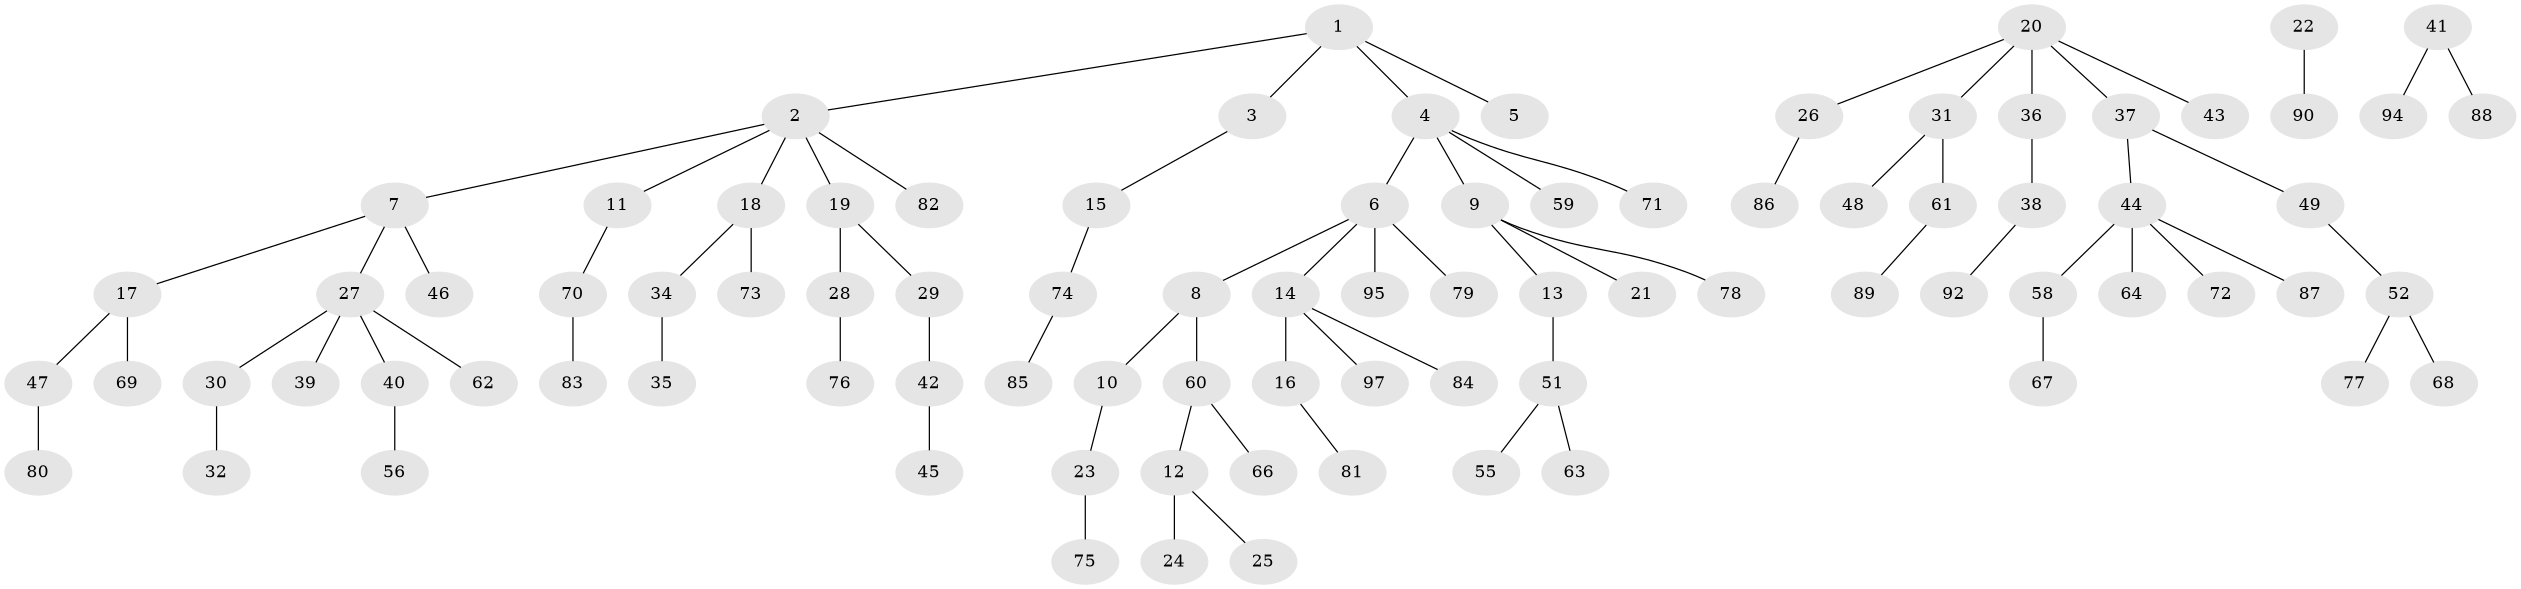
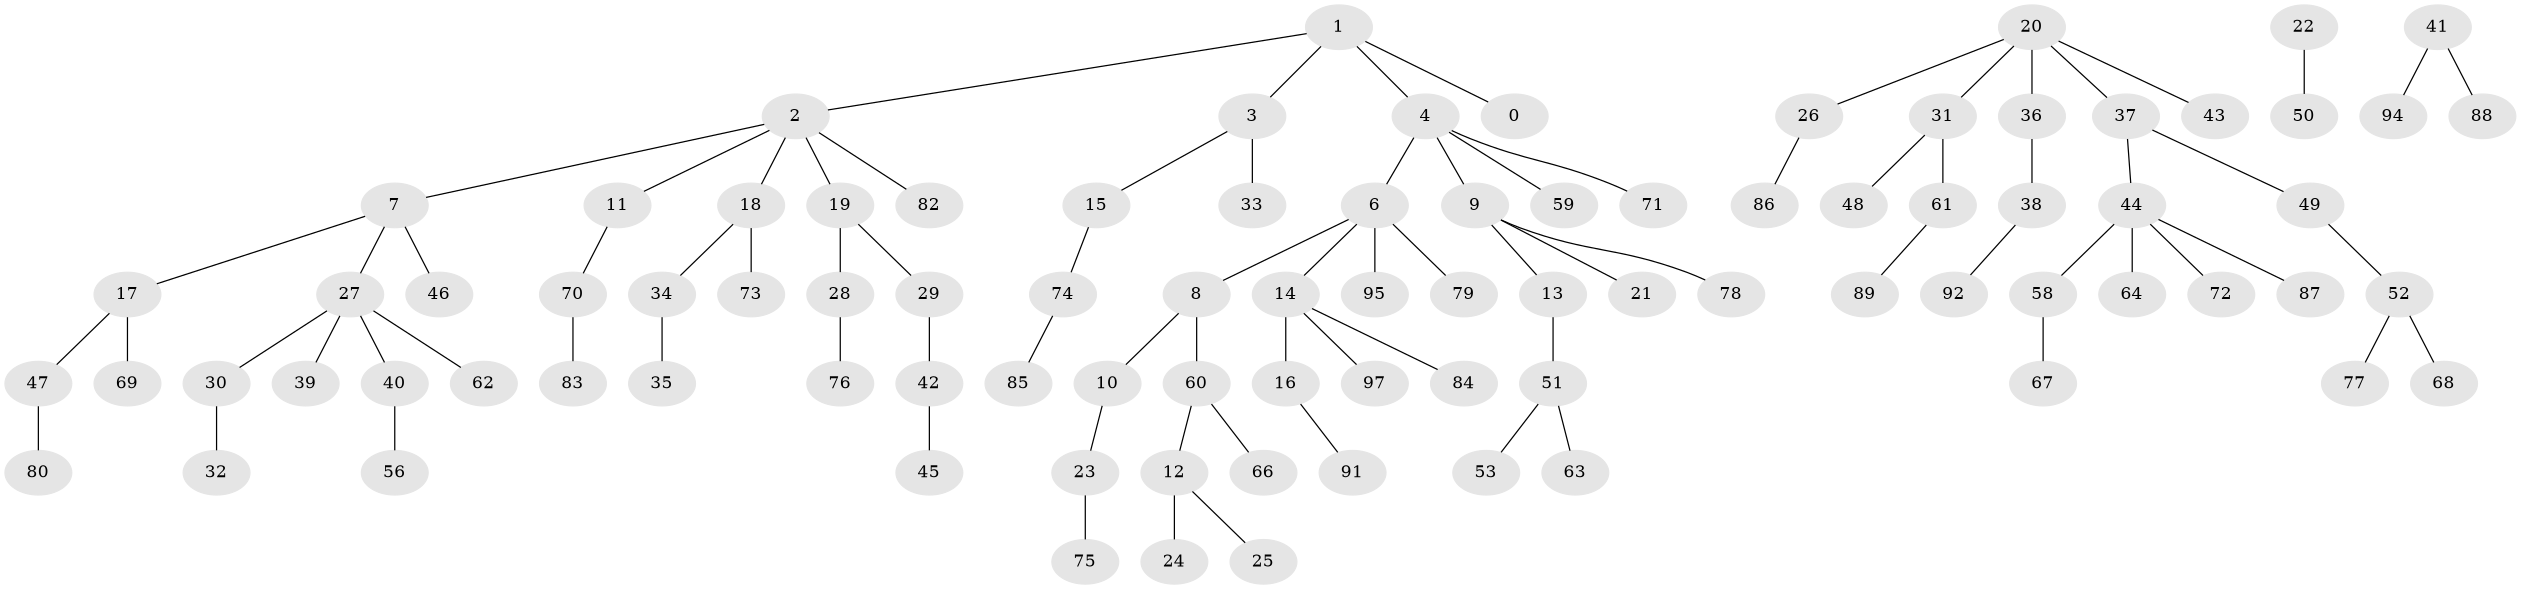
node "5": label "5" -> "0"
node "90": label "90" -> "50"
node "33": added
node "81": label "81" -> "91"
node "55": label "55" -> "53"
